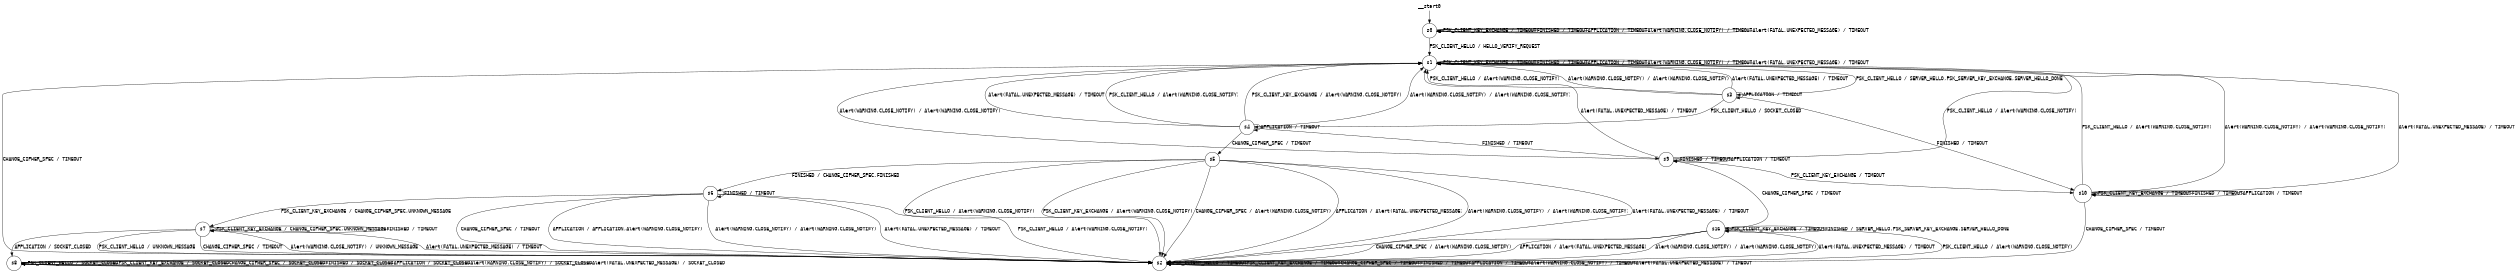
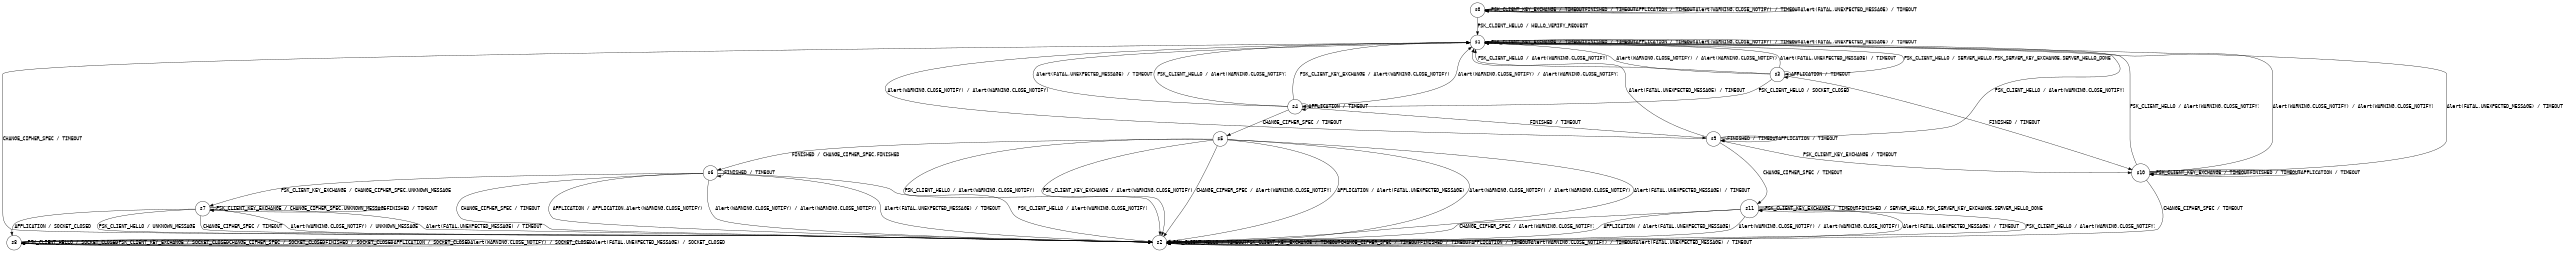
node "__start0": removed
node "s16": label "s16" -> "s11"
